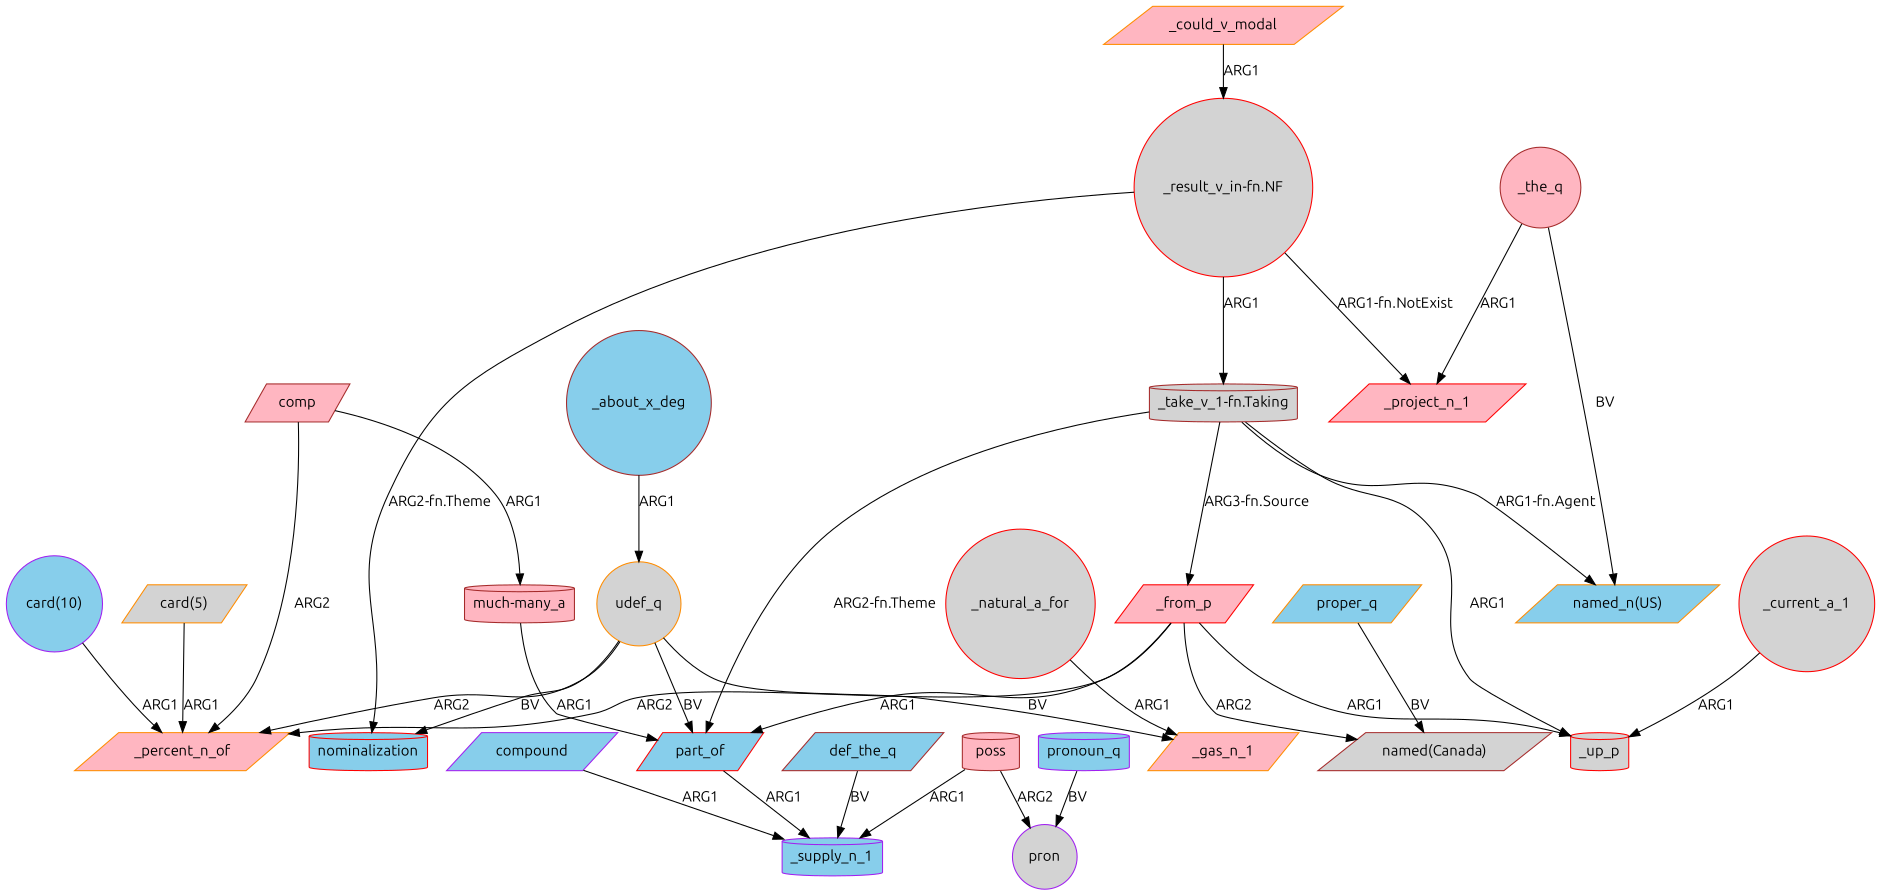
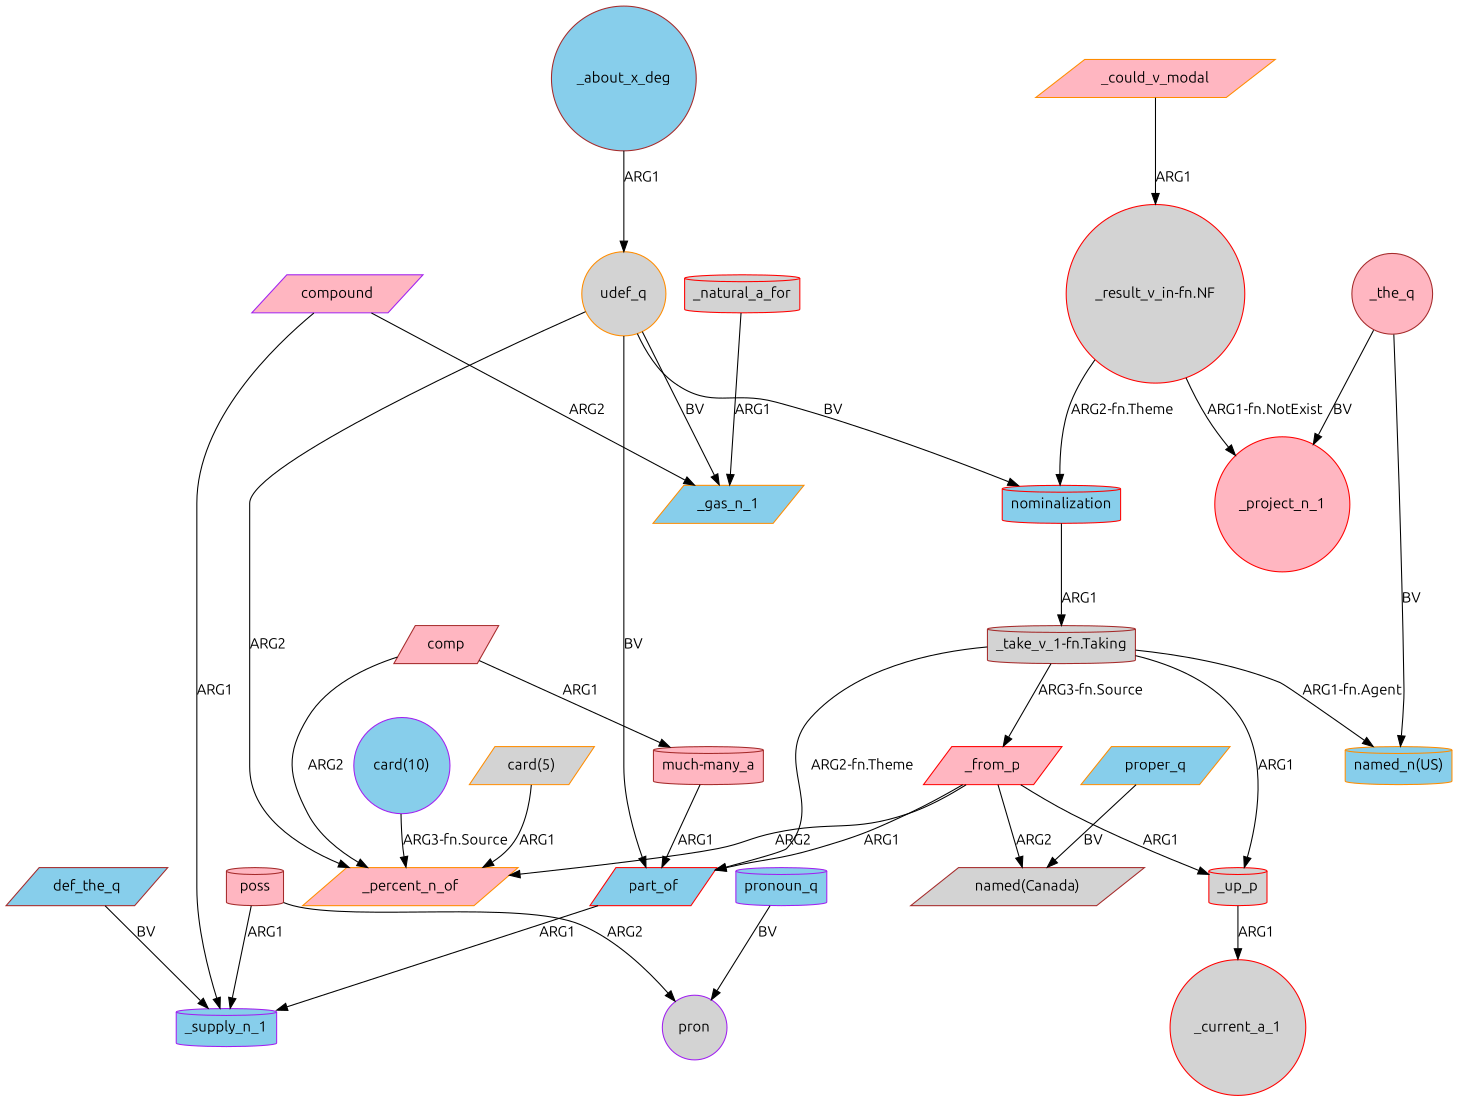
edge "_the_q" -> "_project_n_1": label "ARG1" -> "BV"
edge "_result_v_in-fn.NF" -> "_take_v_1-fn.Taking": now "nominalization" -> "_take_v_1-fn.Taking"
edge "compound" -> "_gas_n_1": added, label "ARG2"
node "_project_n_1": shape parallelogram -> circle
node "_natural_a_for": shape circle -> cylinder
node "named_n(US)": shape parallelogram -> cylinder
edge "_current_a_1" -> "_up_p": reversed
edge "card(10)" -> "_percent_n_of": label "ARG1" -> "ARG3-fn.Source"
node "compound": fillcolor skyblue -> lightpink
node "_gas_n_1": fillcolor lightpink -> skyblue
